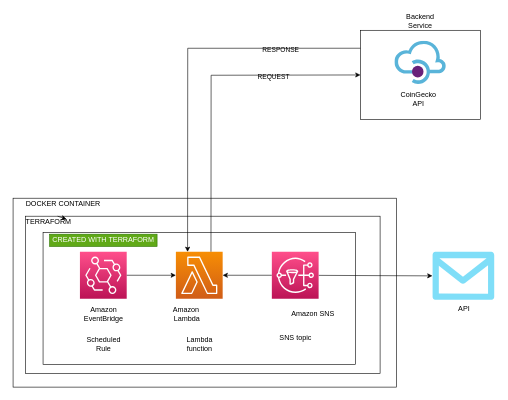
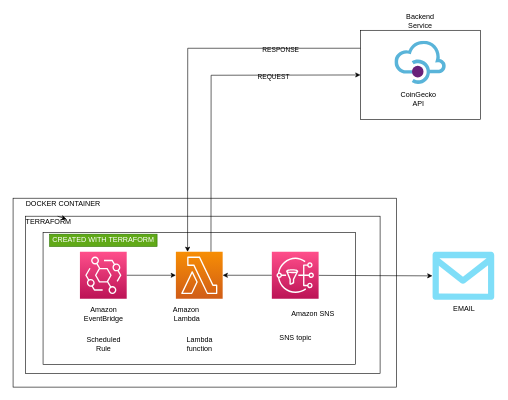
node "API": label "API" -> "EMAIL"
